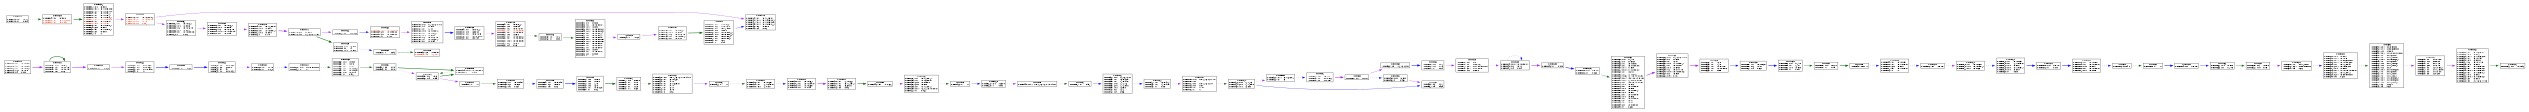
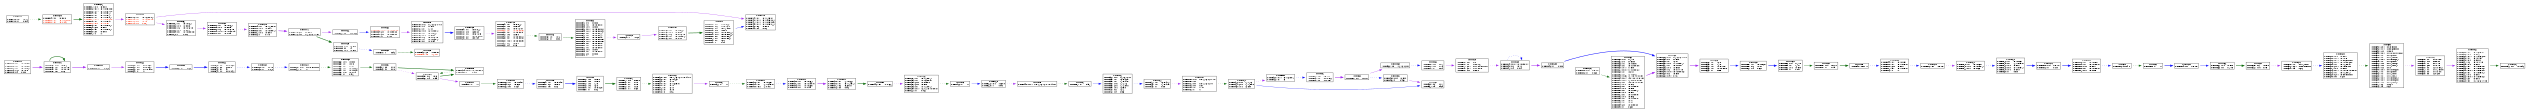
edge "0x00000956" -> "0x00000288": style bold -> dotted
edge "0x00000354" -> "0x000005b2": style solid -> bold
edge "0x00000248" -> "0x00000250": color purple -> blue
edge "0x000008e6" -> "0x000008c8": now "0x000008e6" -> "0x0000058c"
